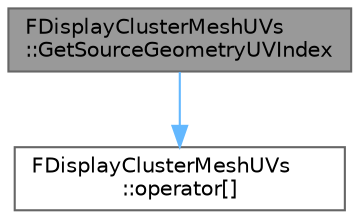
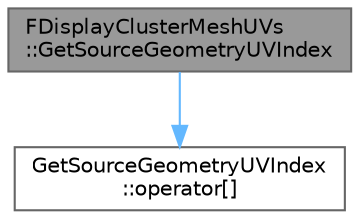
node "FDisplayClusterMeshUVs ::operator[]": label "FDisplayClusterMeshUVs ::operator[]" -> "GetSourceGeometryUVIndex ::operator[]"
